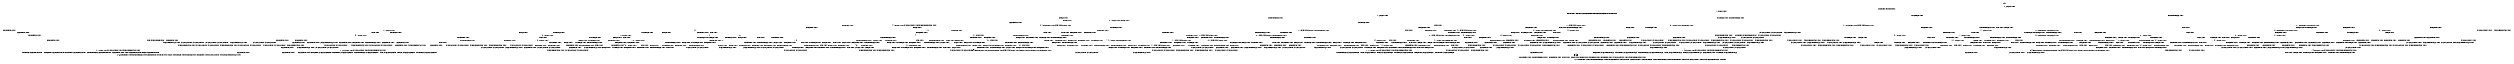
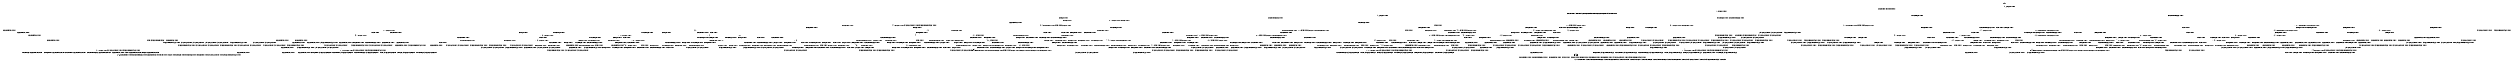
edge "s10" -> "s26": now "s8" -> "s26"
edge "s58" -> "s65": reversed
